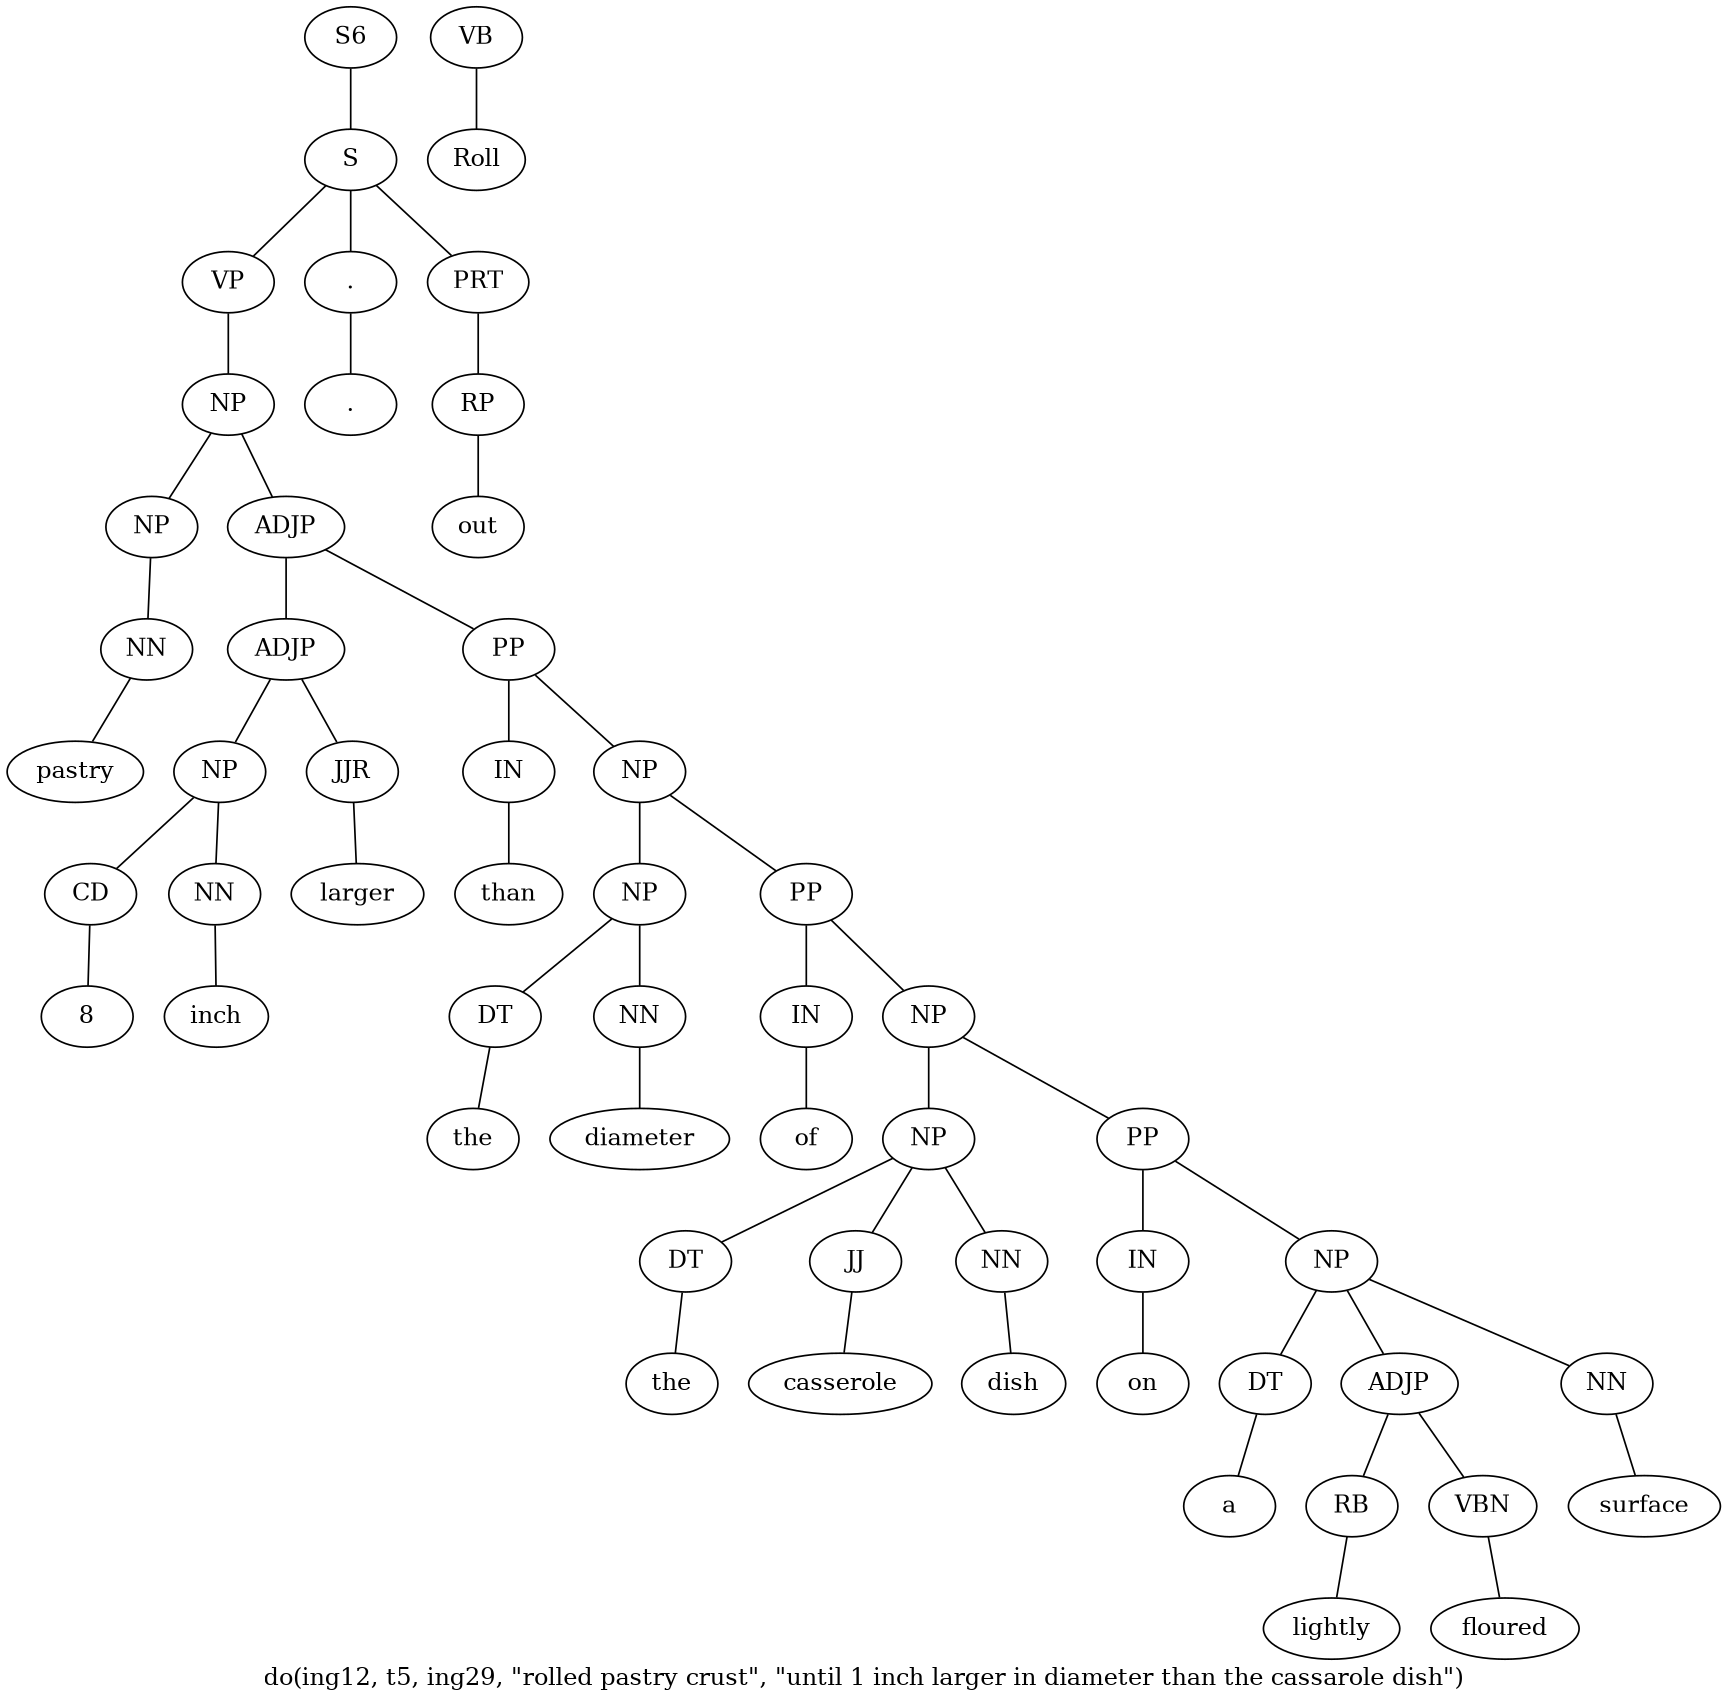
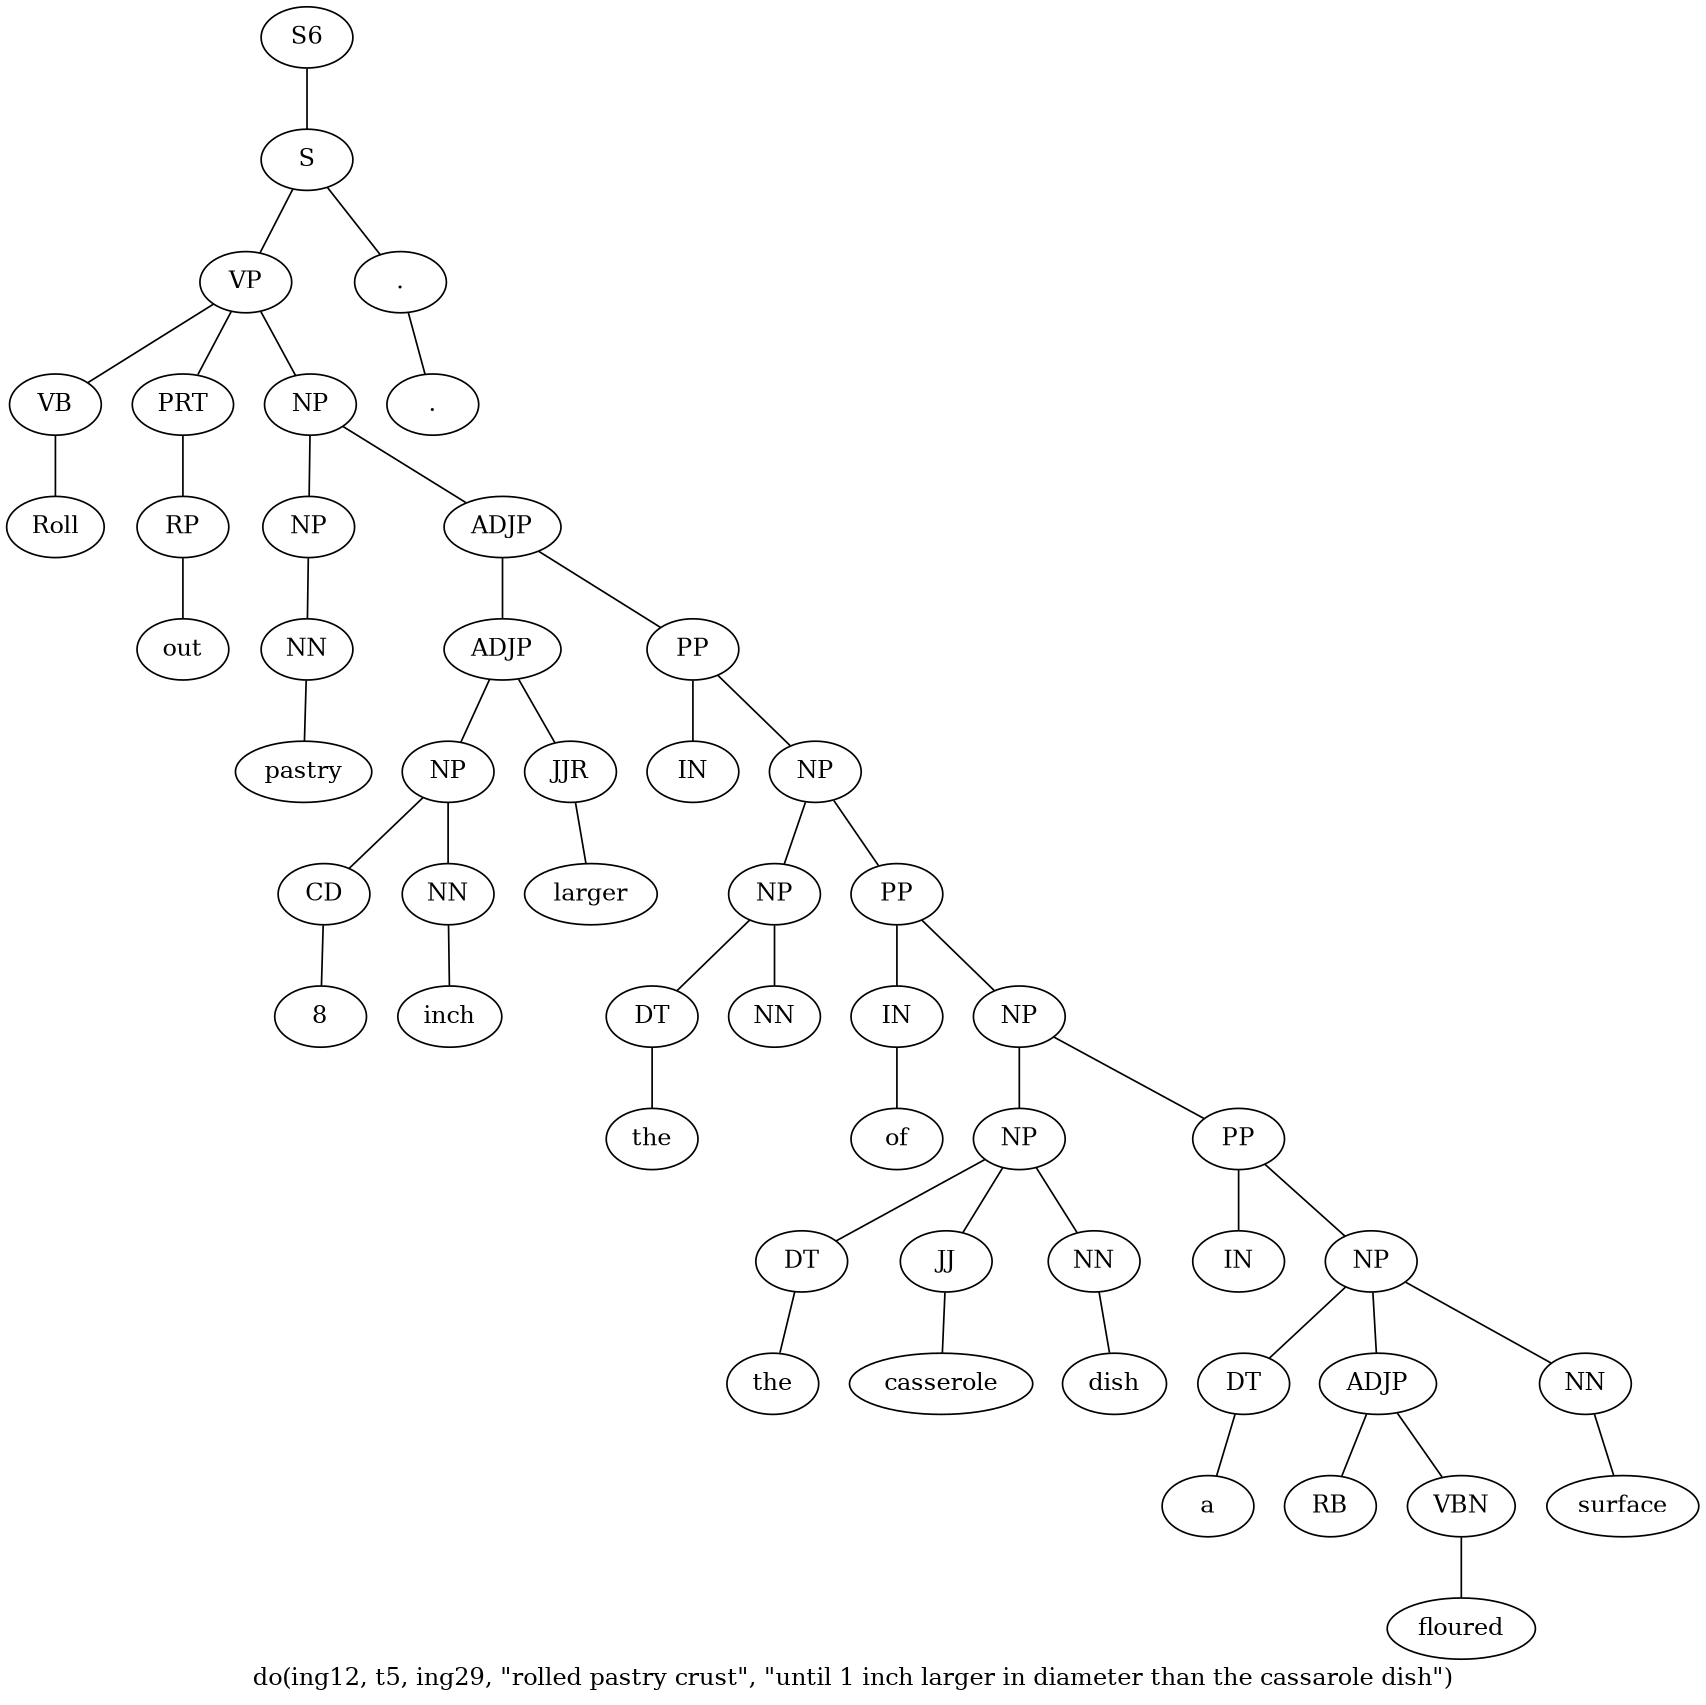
edge "S" -- "PRT": now "VP" -- "PRT"
edge "VP" -- "VB": added
node "than": removed
node "diameter": removed
node "on": removed
node "lightly": removed
